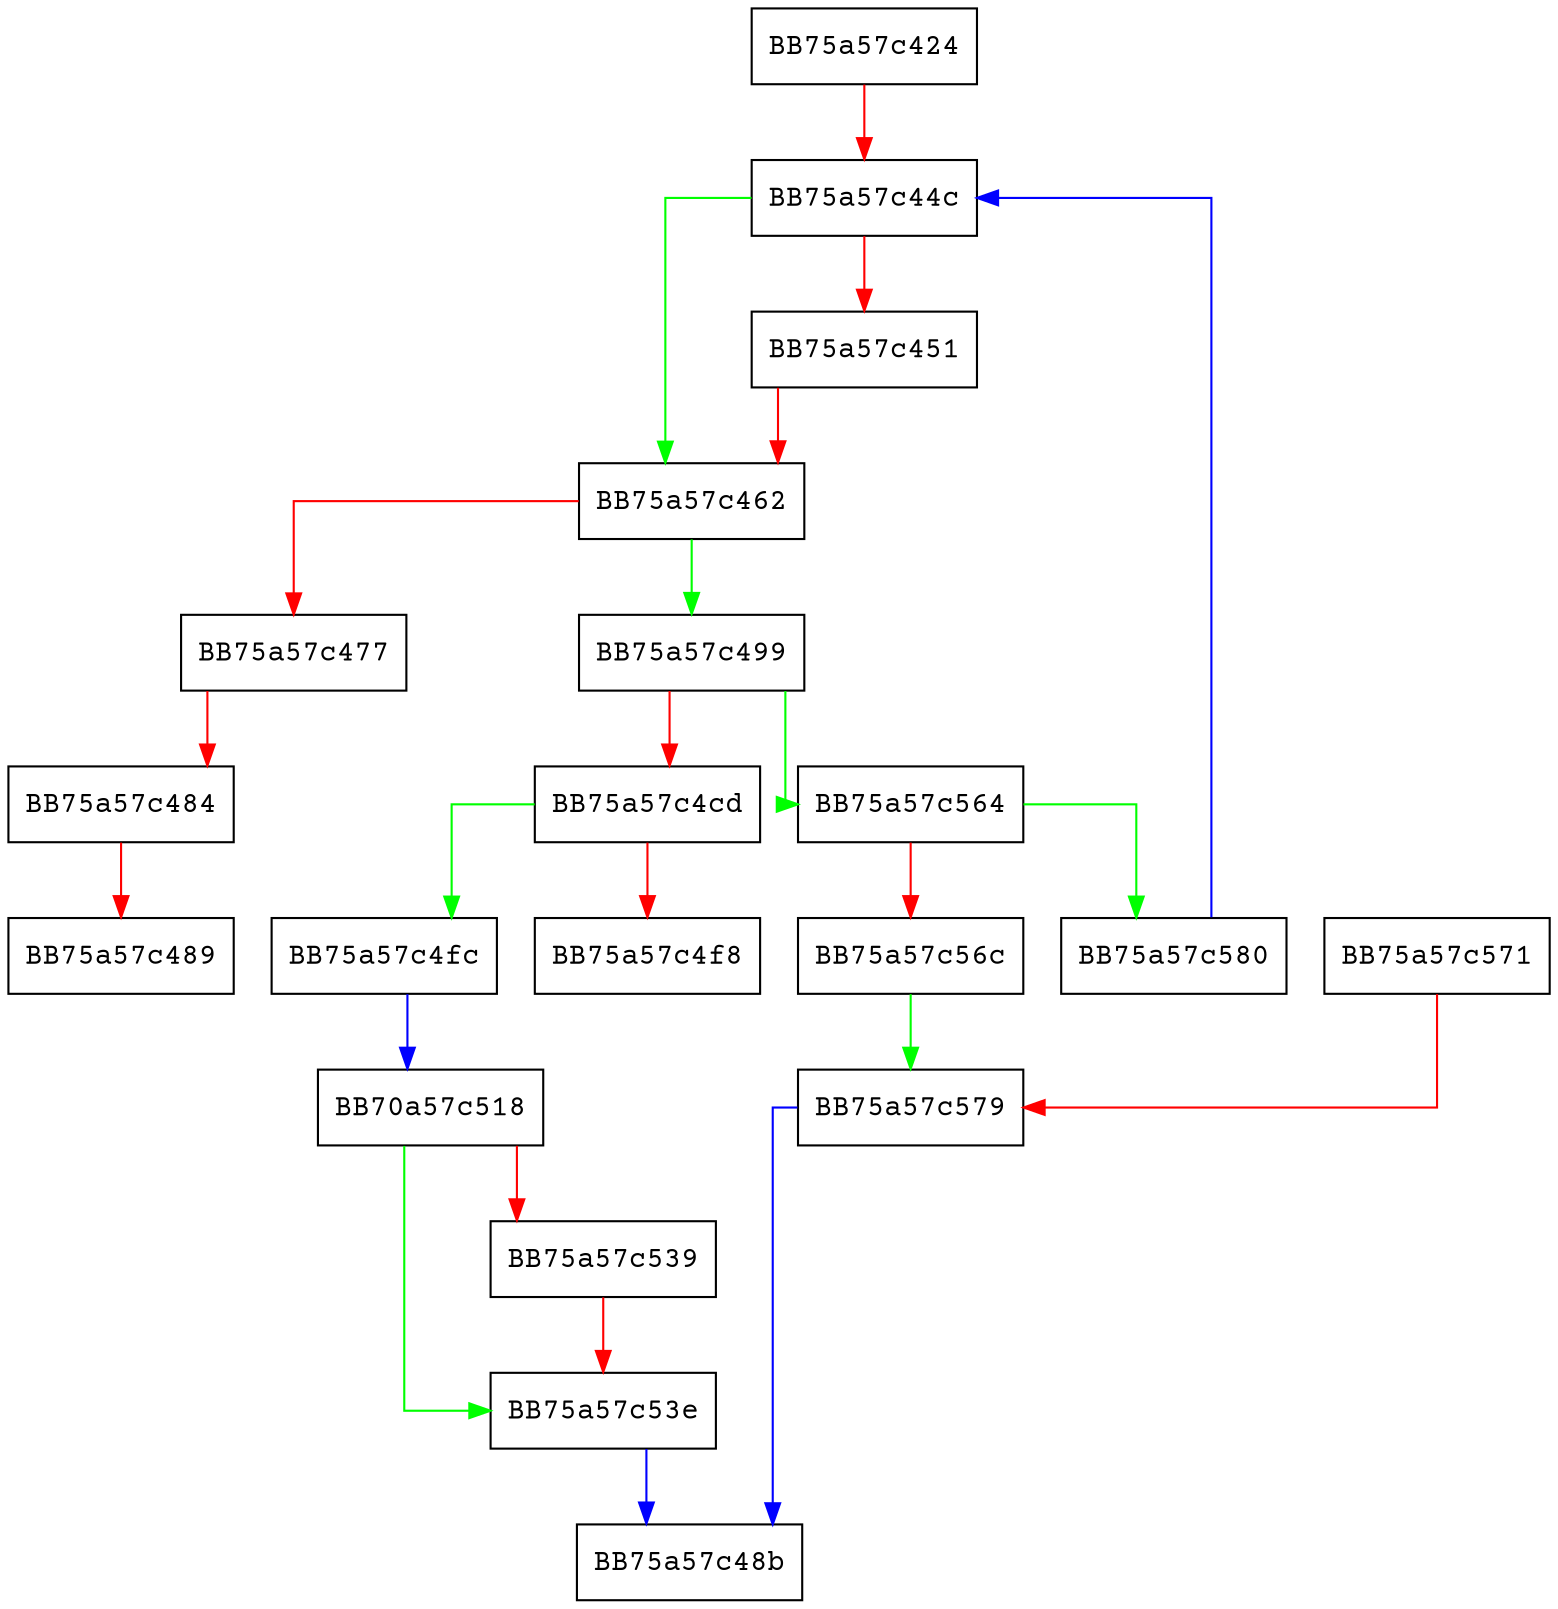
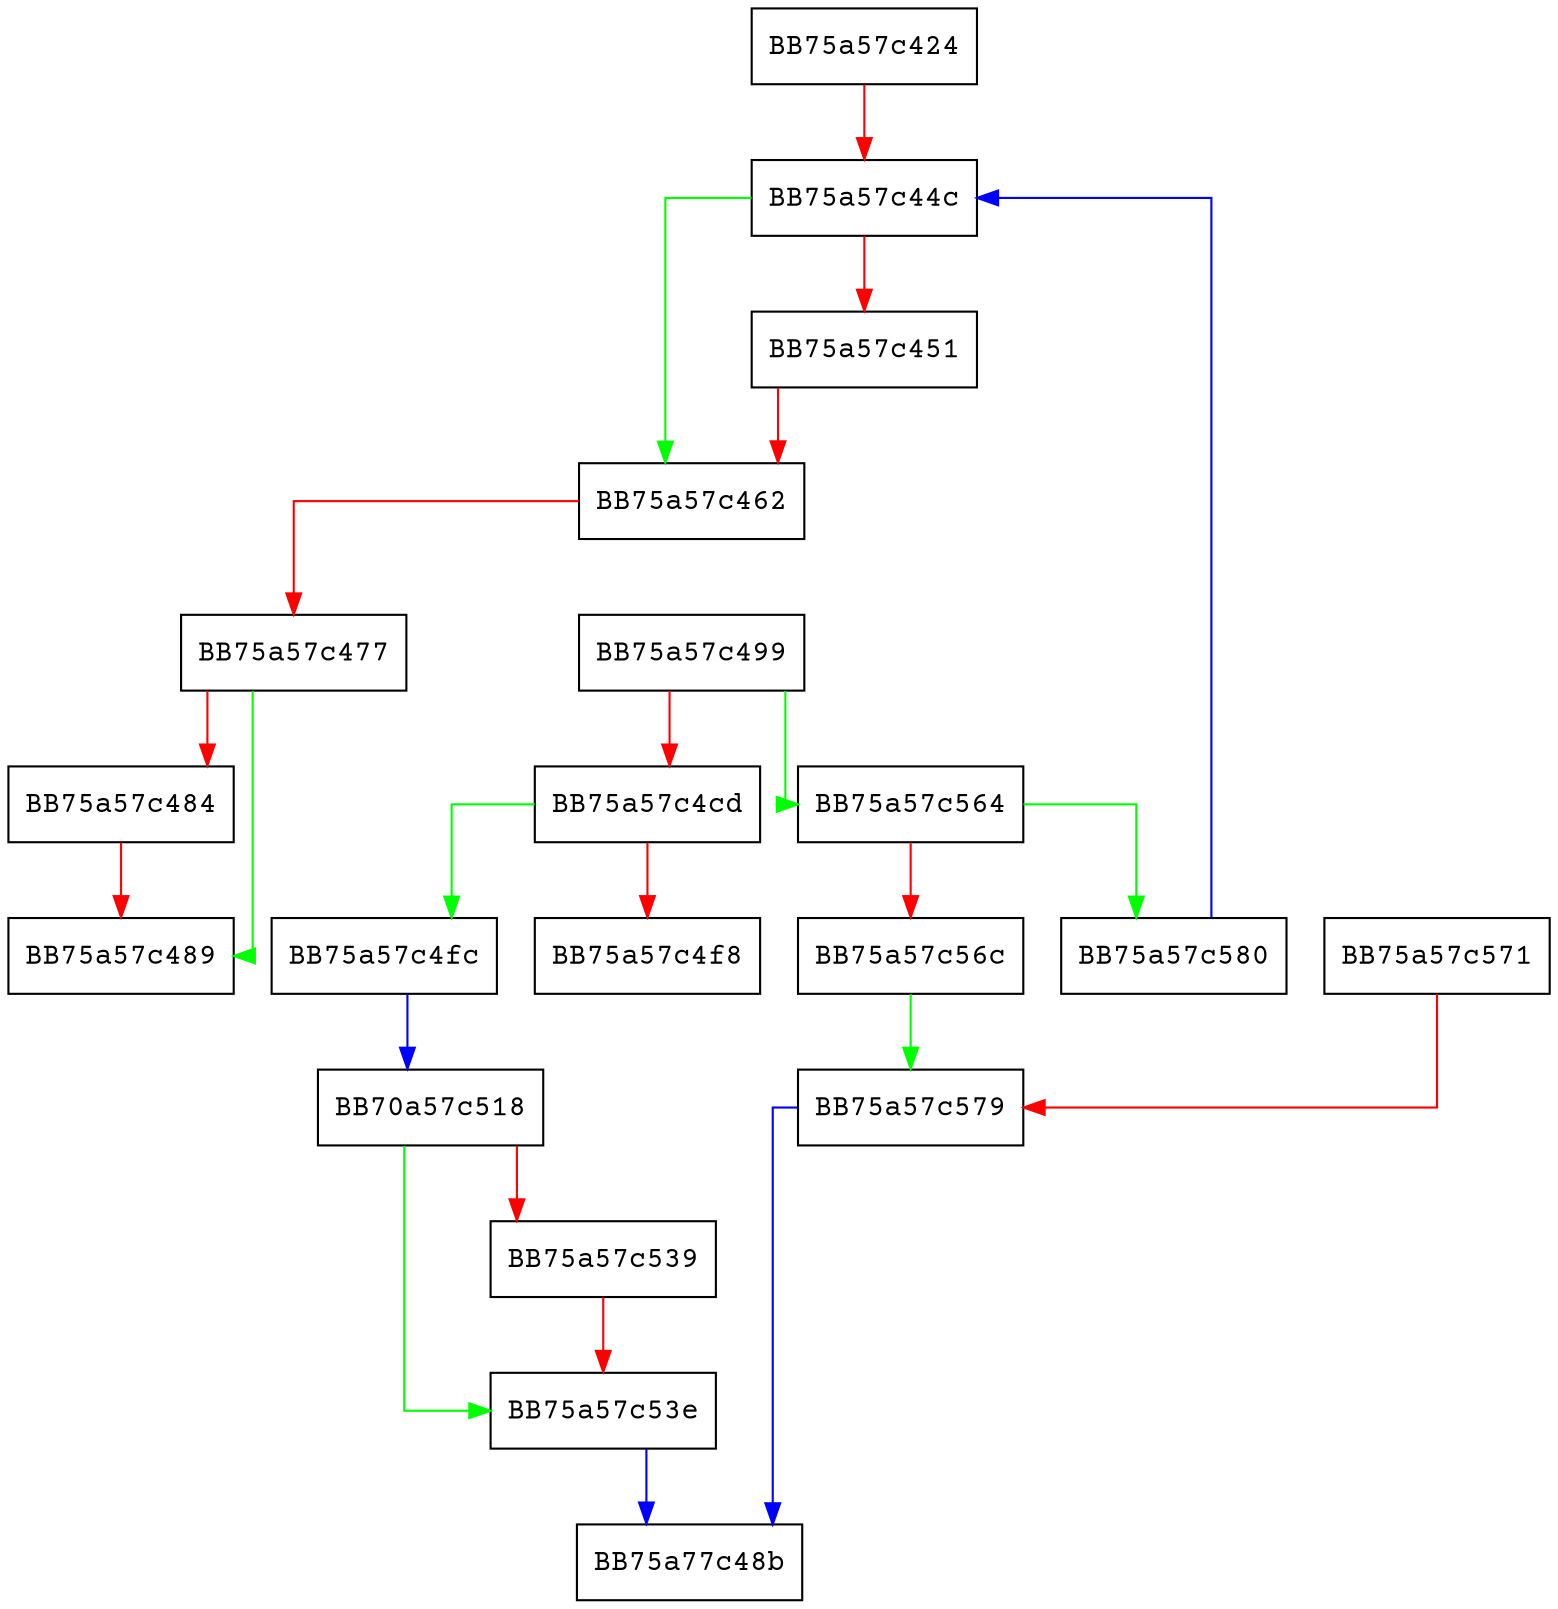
edge "BB75a57c462" -> "BB75a57c499": removed
edge "BB75a57c477" -> "BB75a57c489": added
node "BB75a57c48b": label "BB75a57c48b" -> "BB75a77c48b"
